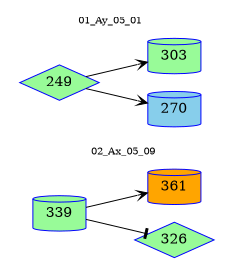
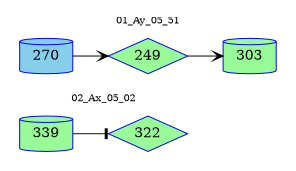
cluster "01_Ay_05_01": label "01_Ay_05_01" -> "01_Ay_05_51"
edge "249" -> "270": reversed
cluster "02_Ax_05_09": label "02_Ax_05_09" -> "02_Ax_05_02"
node "361": removed
node "326": label "326" -> "322"
